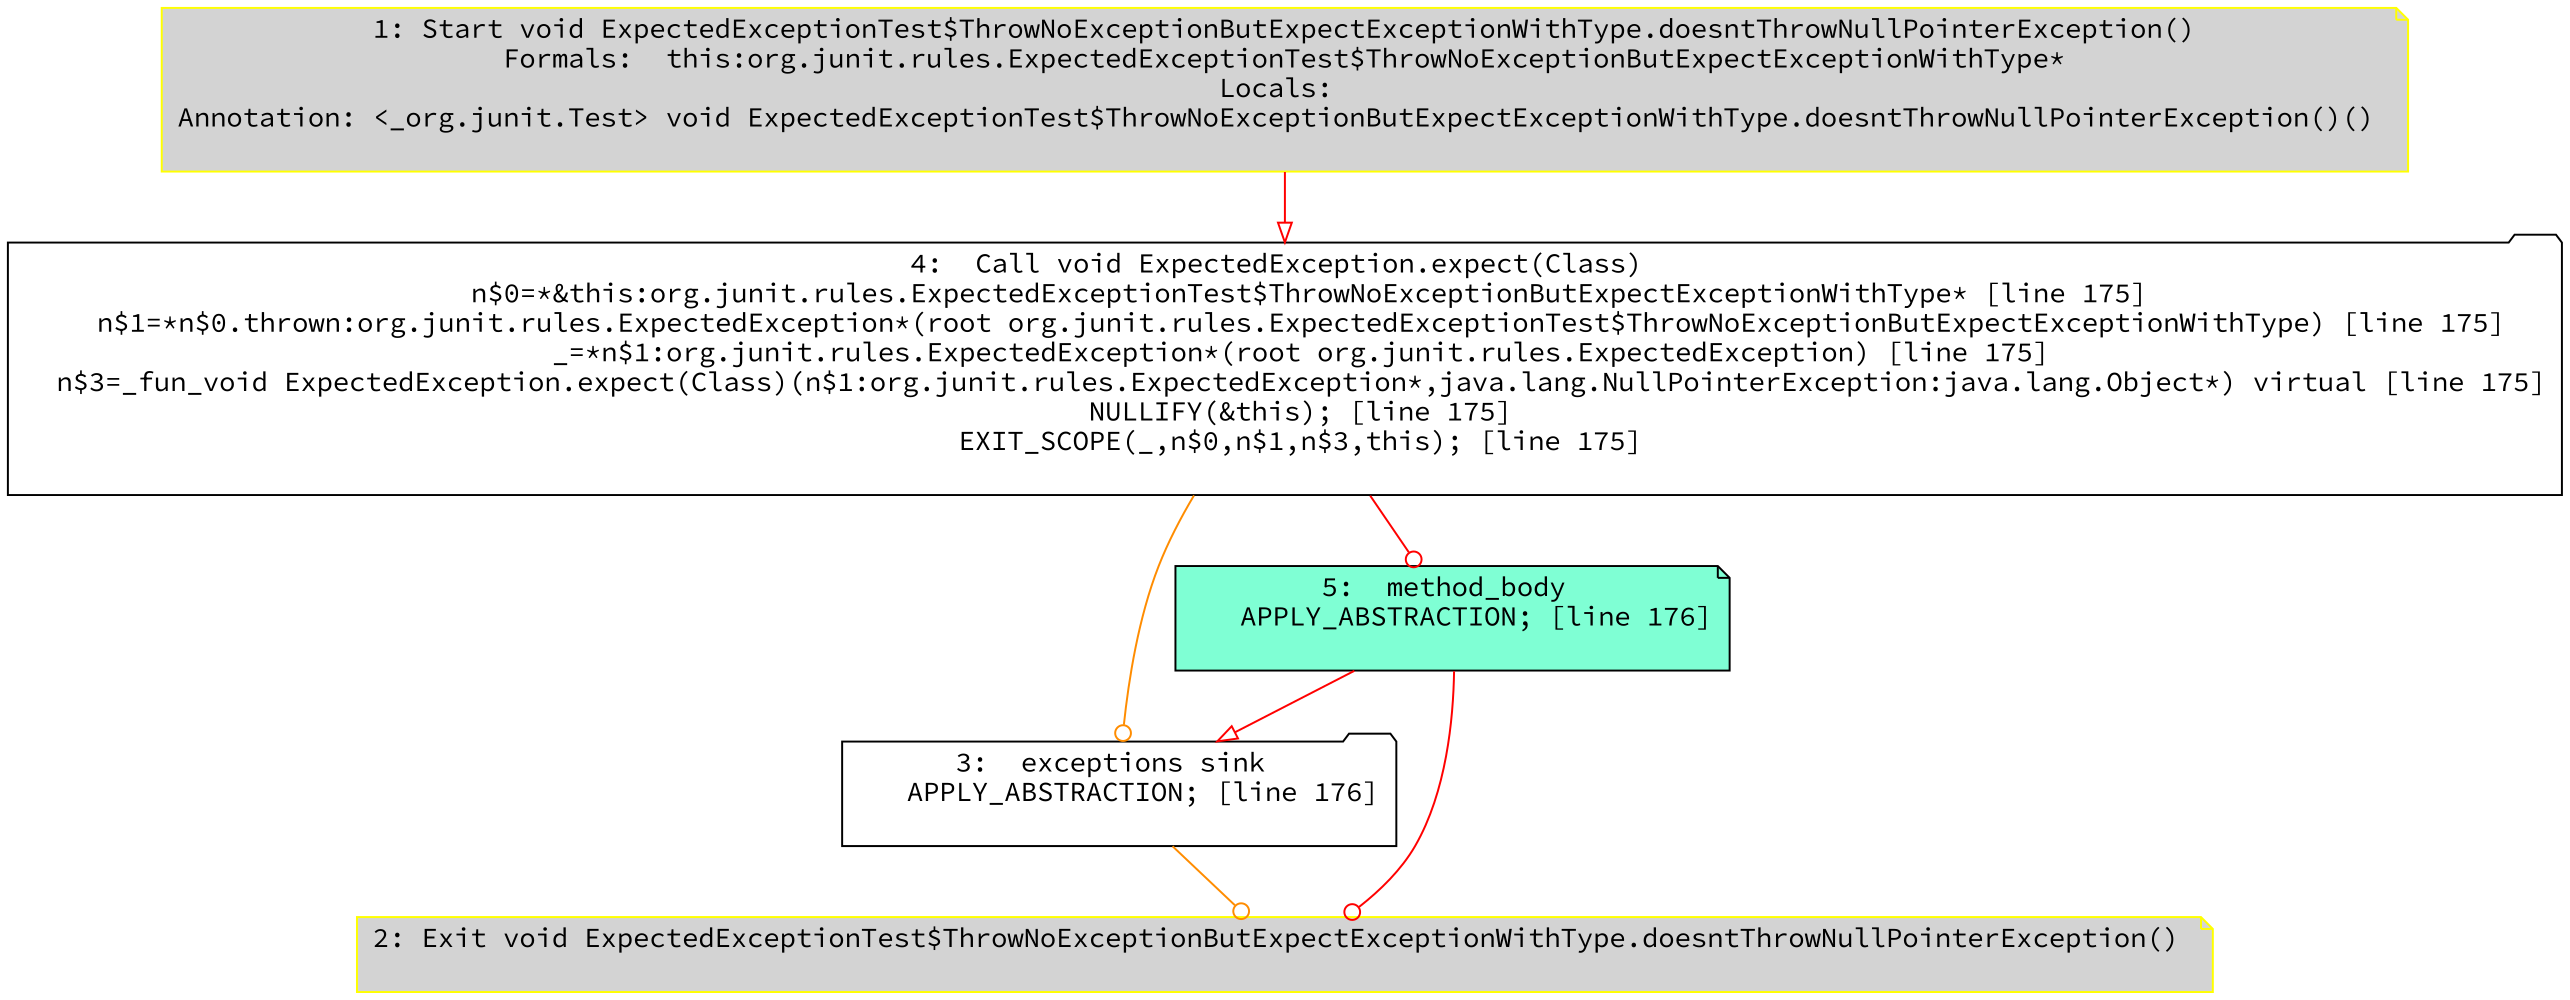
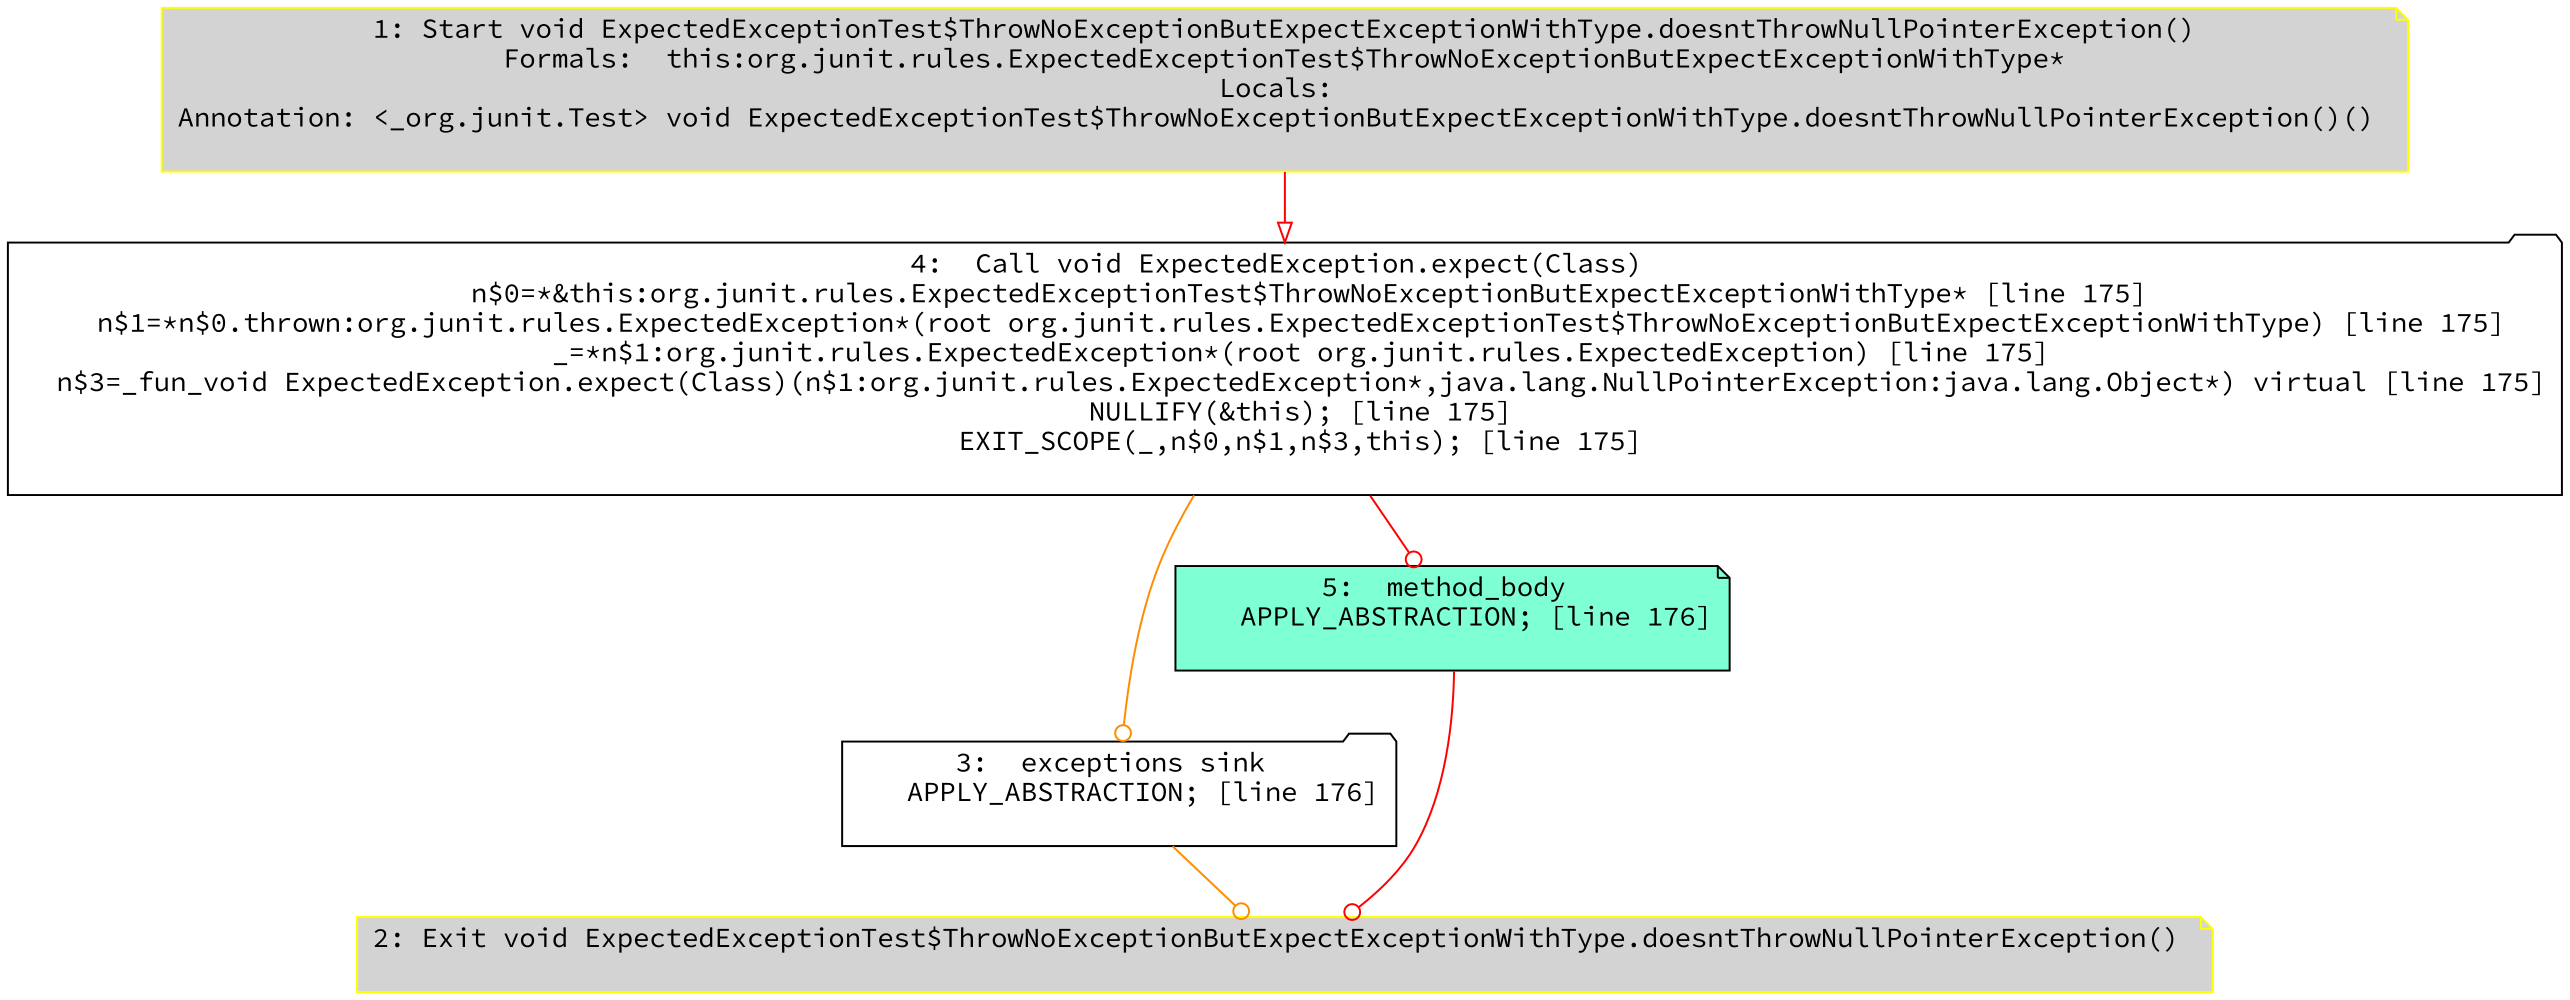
edge "5:  method_body APPLY_ABSTRACTION; [line 176]" -> "3:  exceptions sink APPLY_ABSTRACTION; [line 176]": removed
